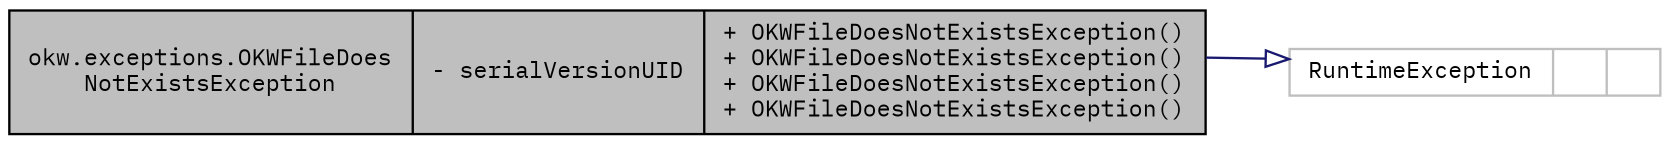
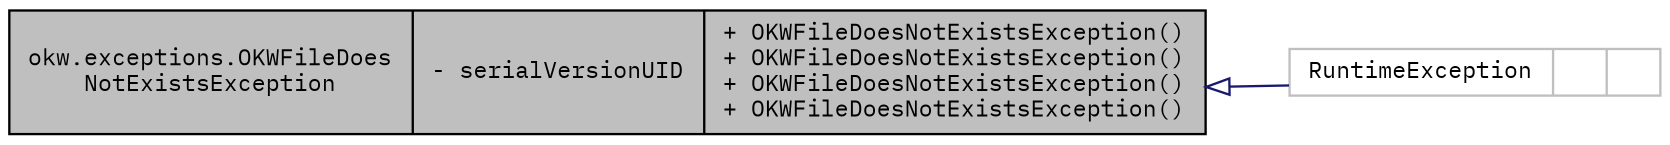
edge "okw.exceptions.OKWFileDoes" -> "RuntimeException": reversed
